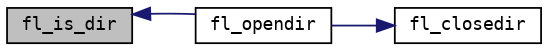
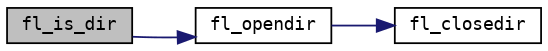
edge "fl_opendir" -> "fl_is_dir": reversed
